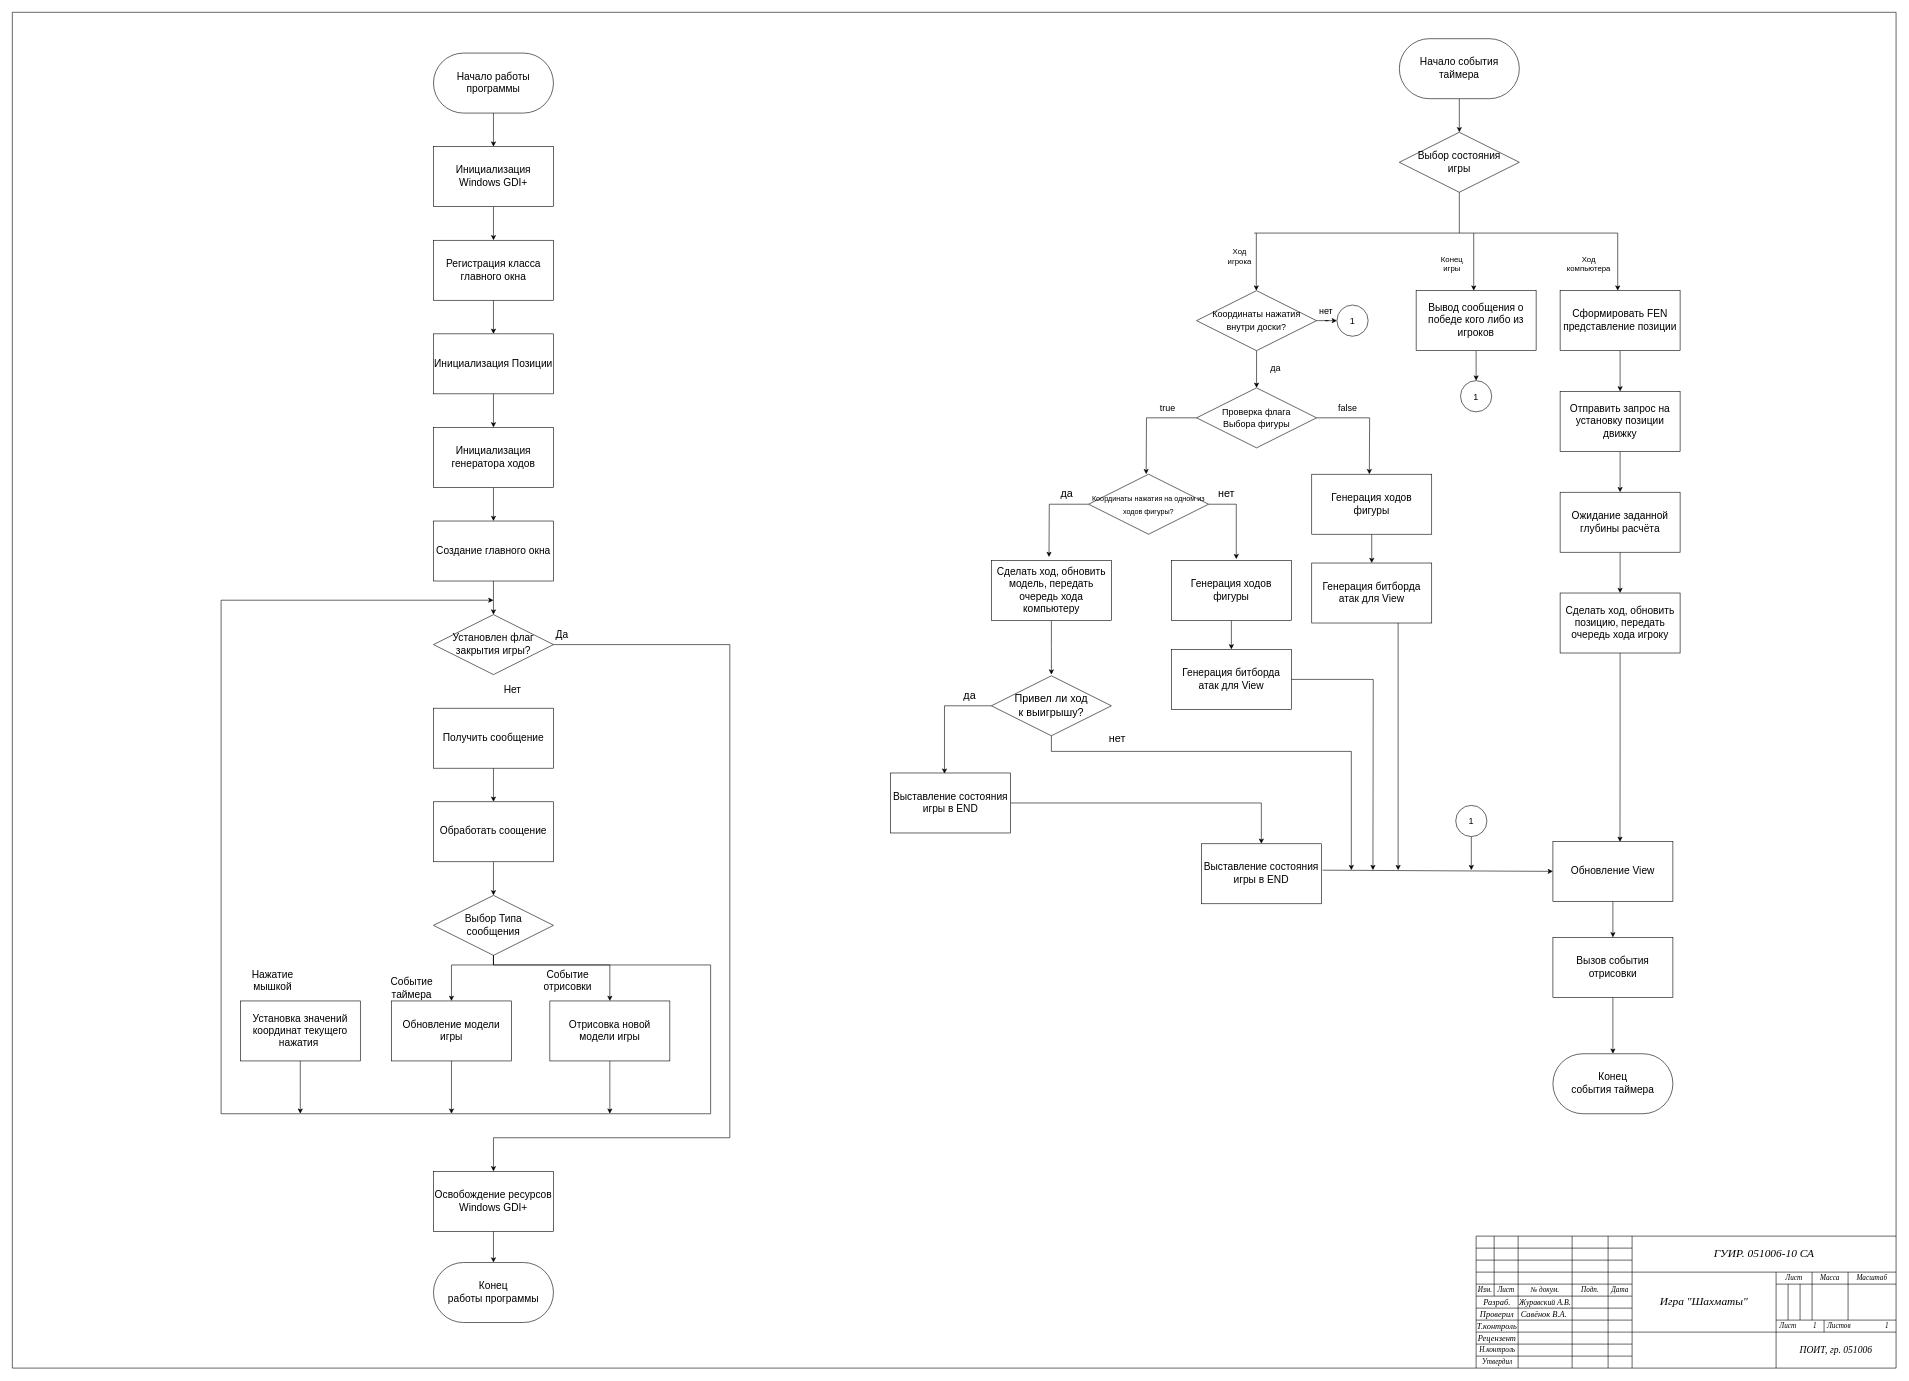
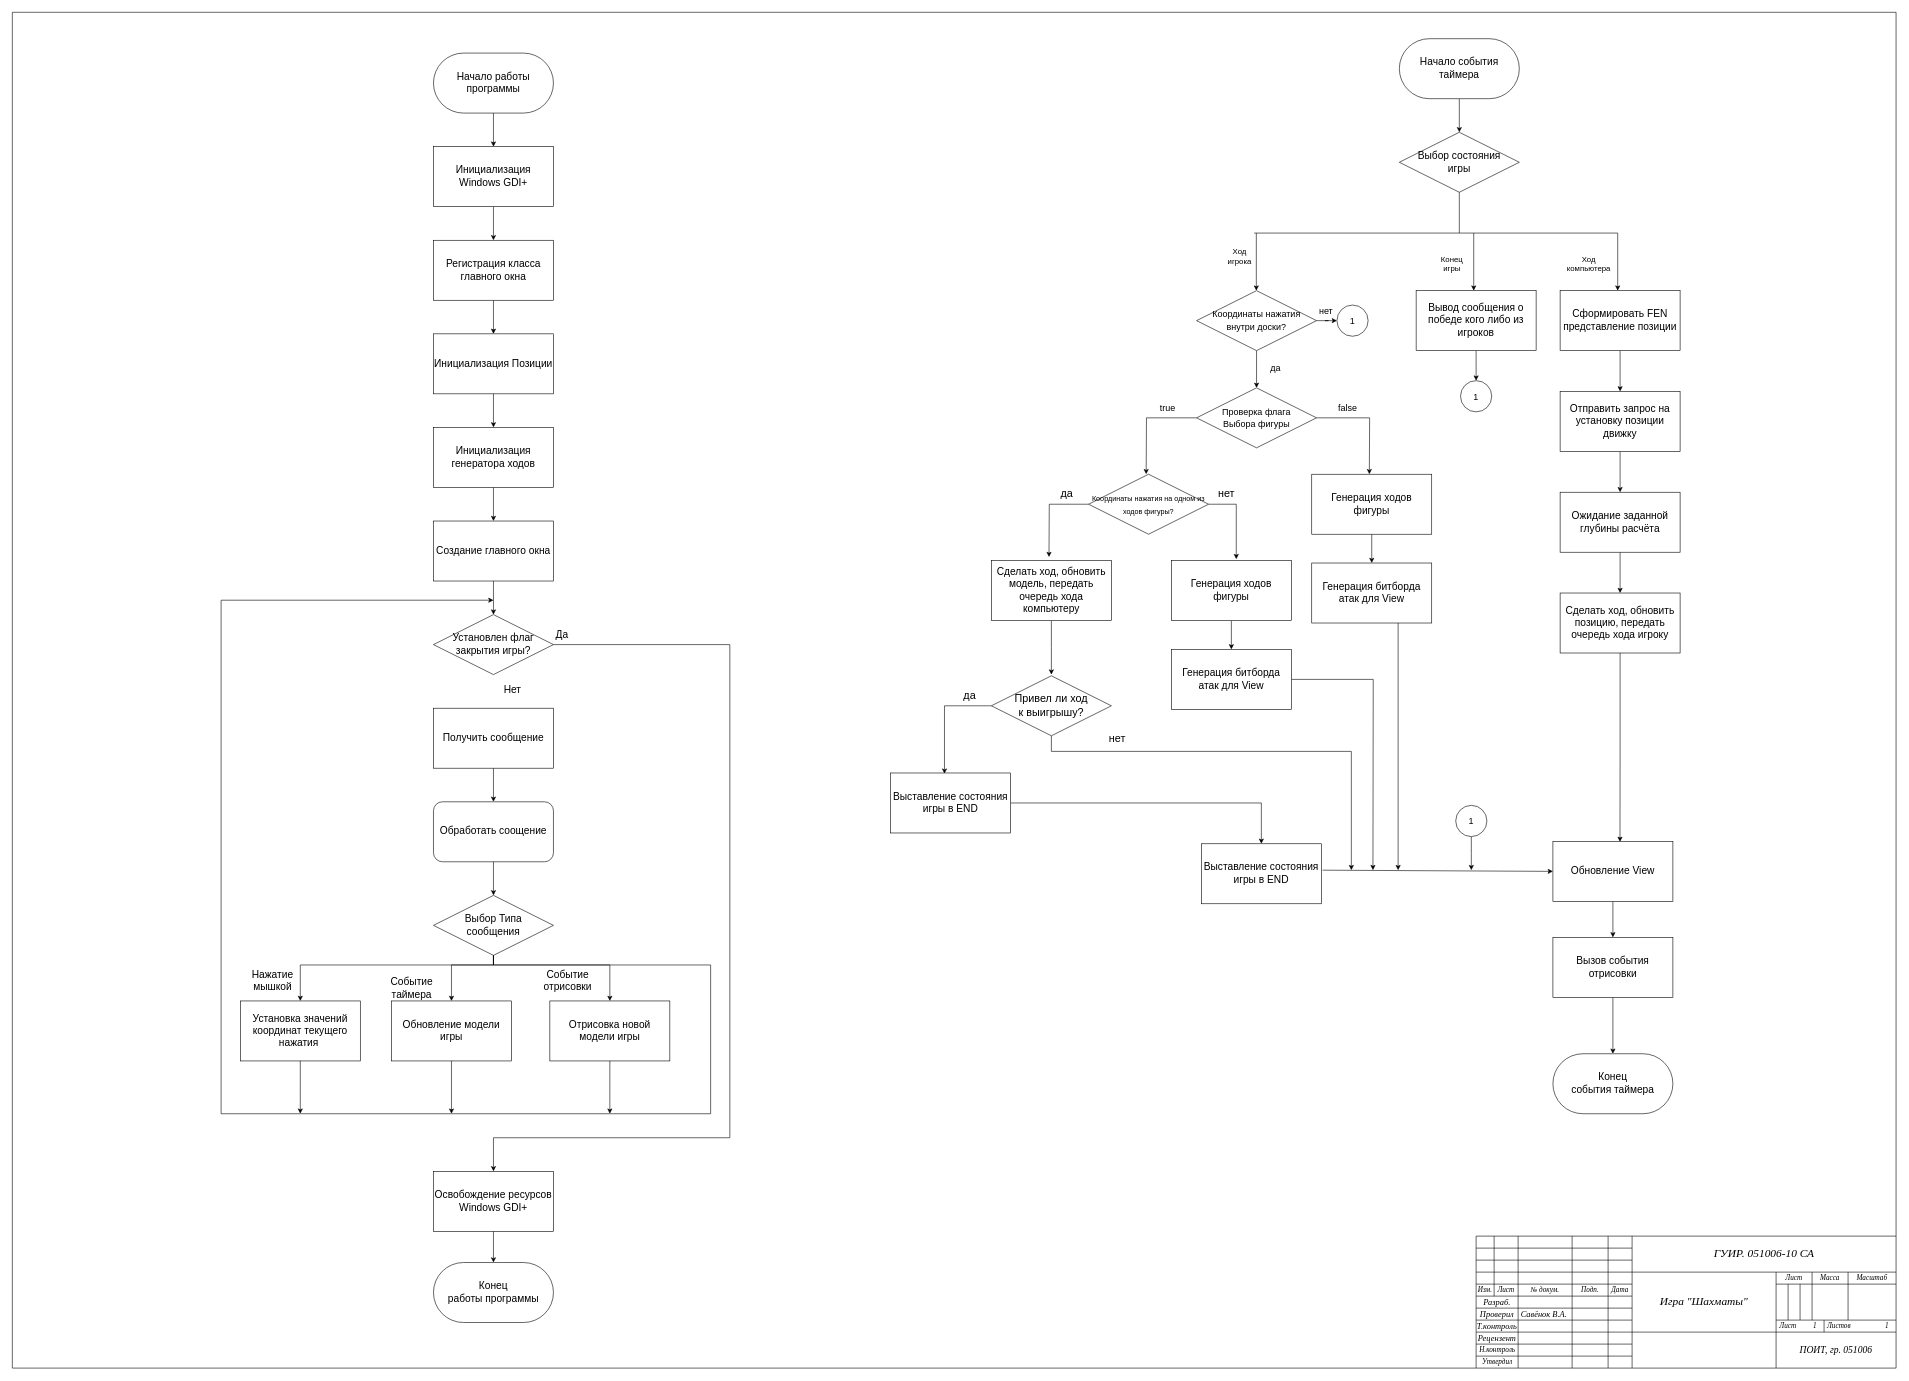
node "Обработать соощение": shape rectangle -> rounded rectangle
edge "Выбор Типа сообщения" -> "Установка значений координат текущего нажатия": added
node "Журавский А.В.": removed
